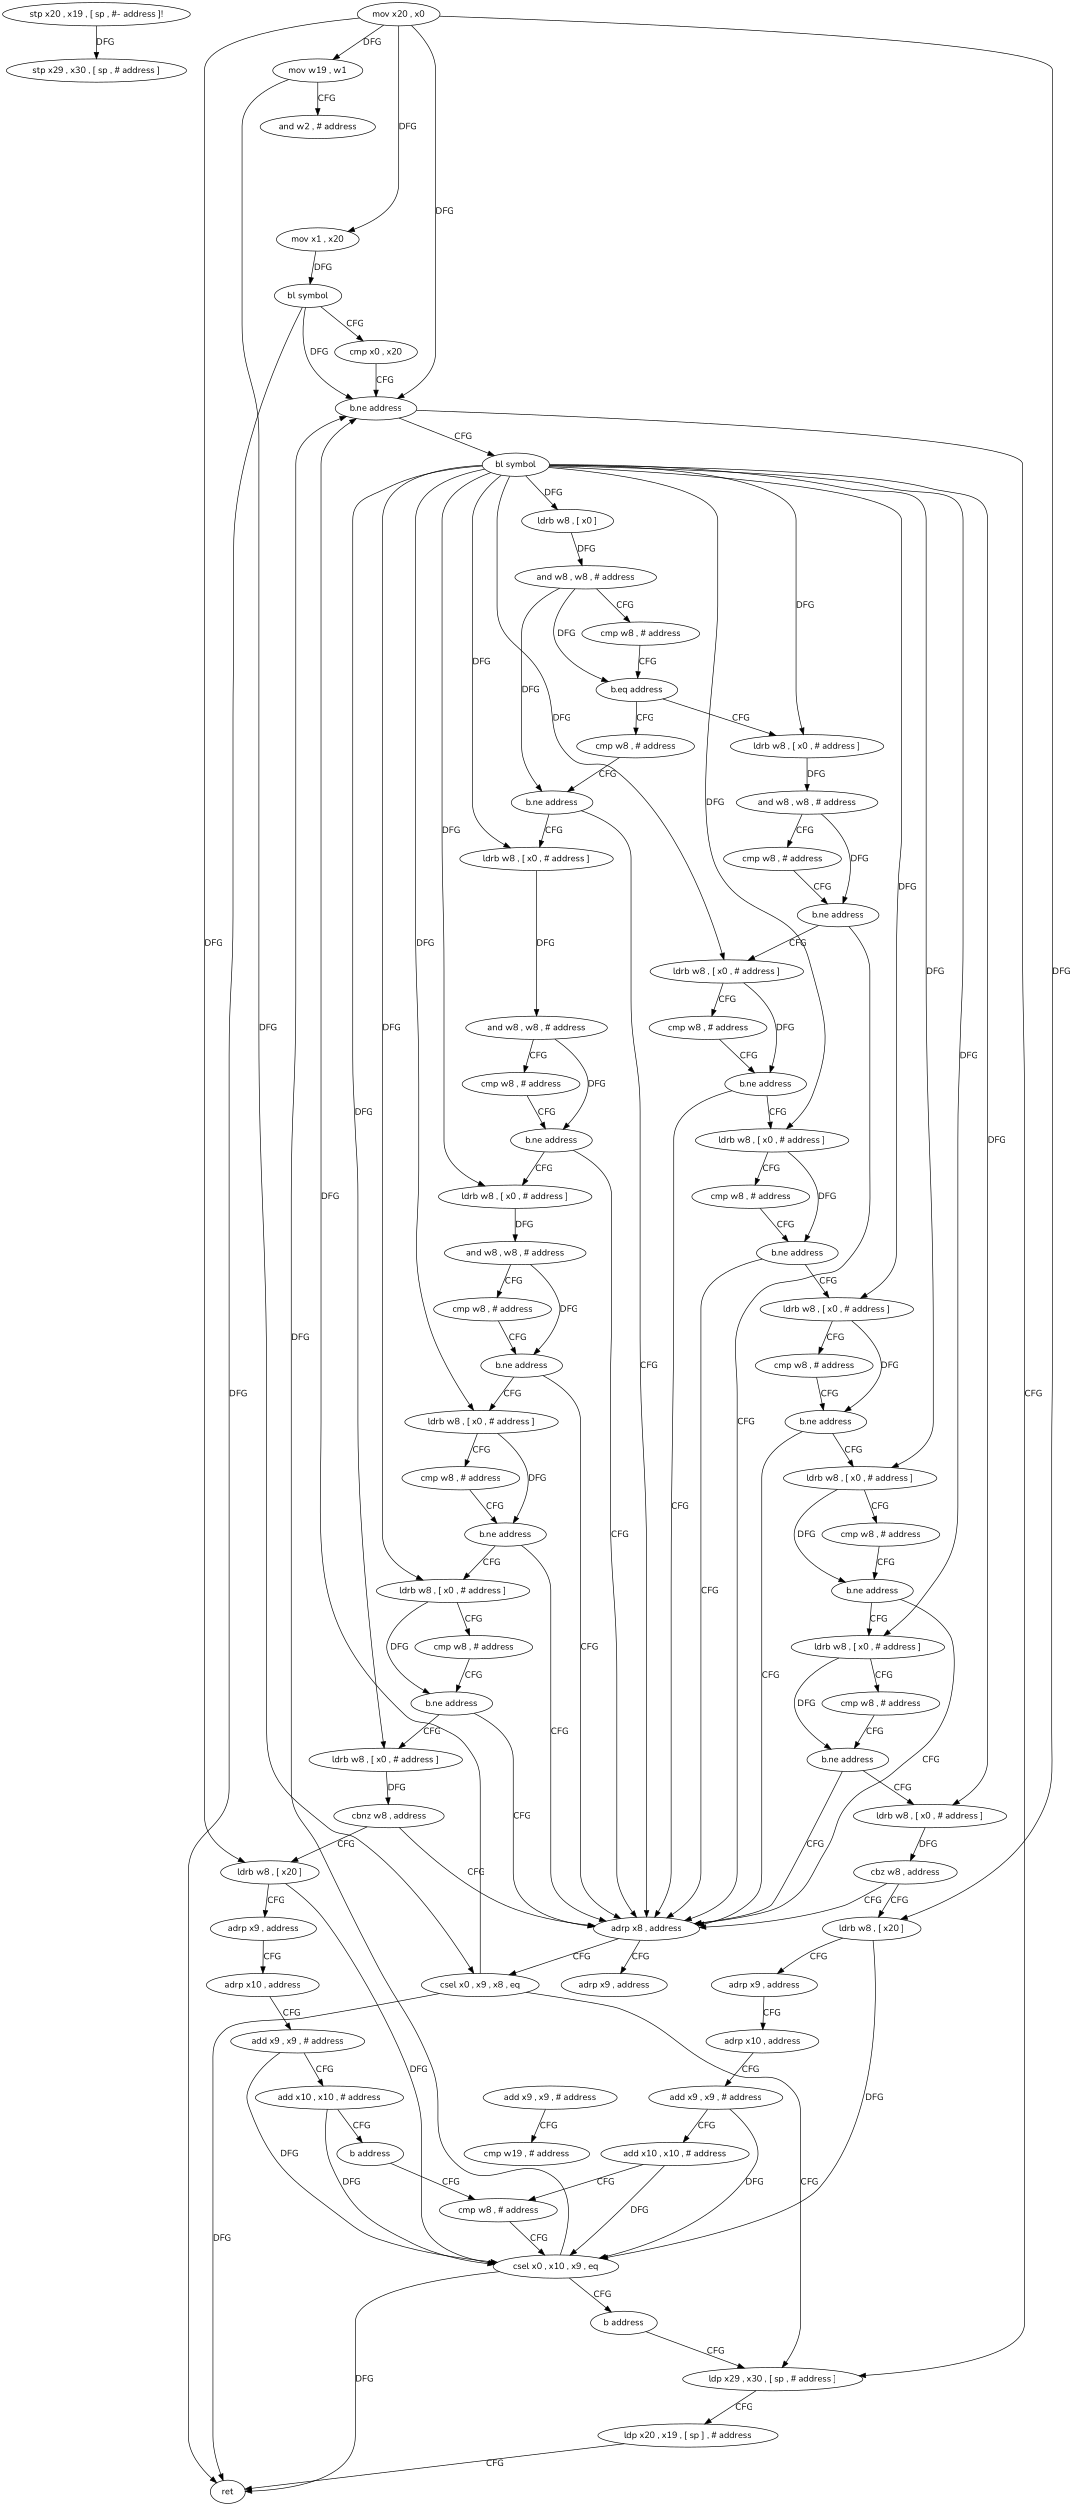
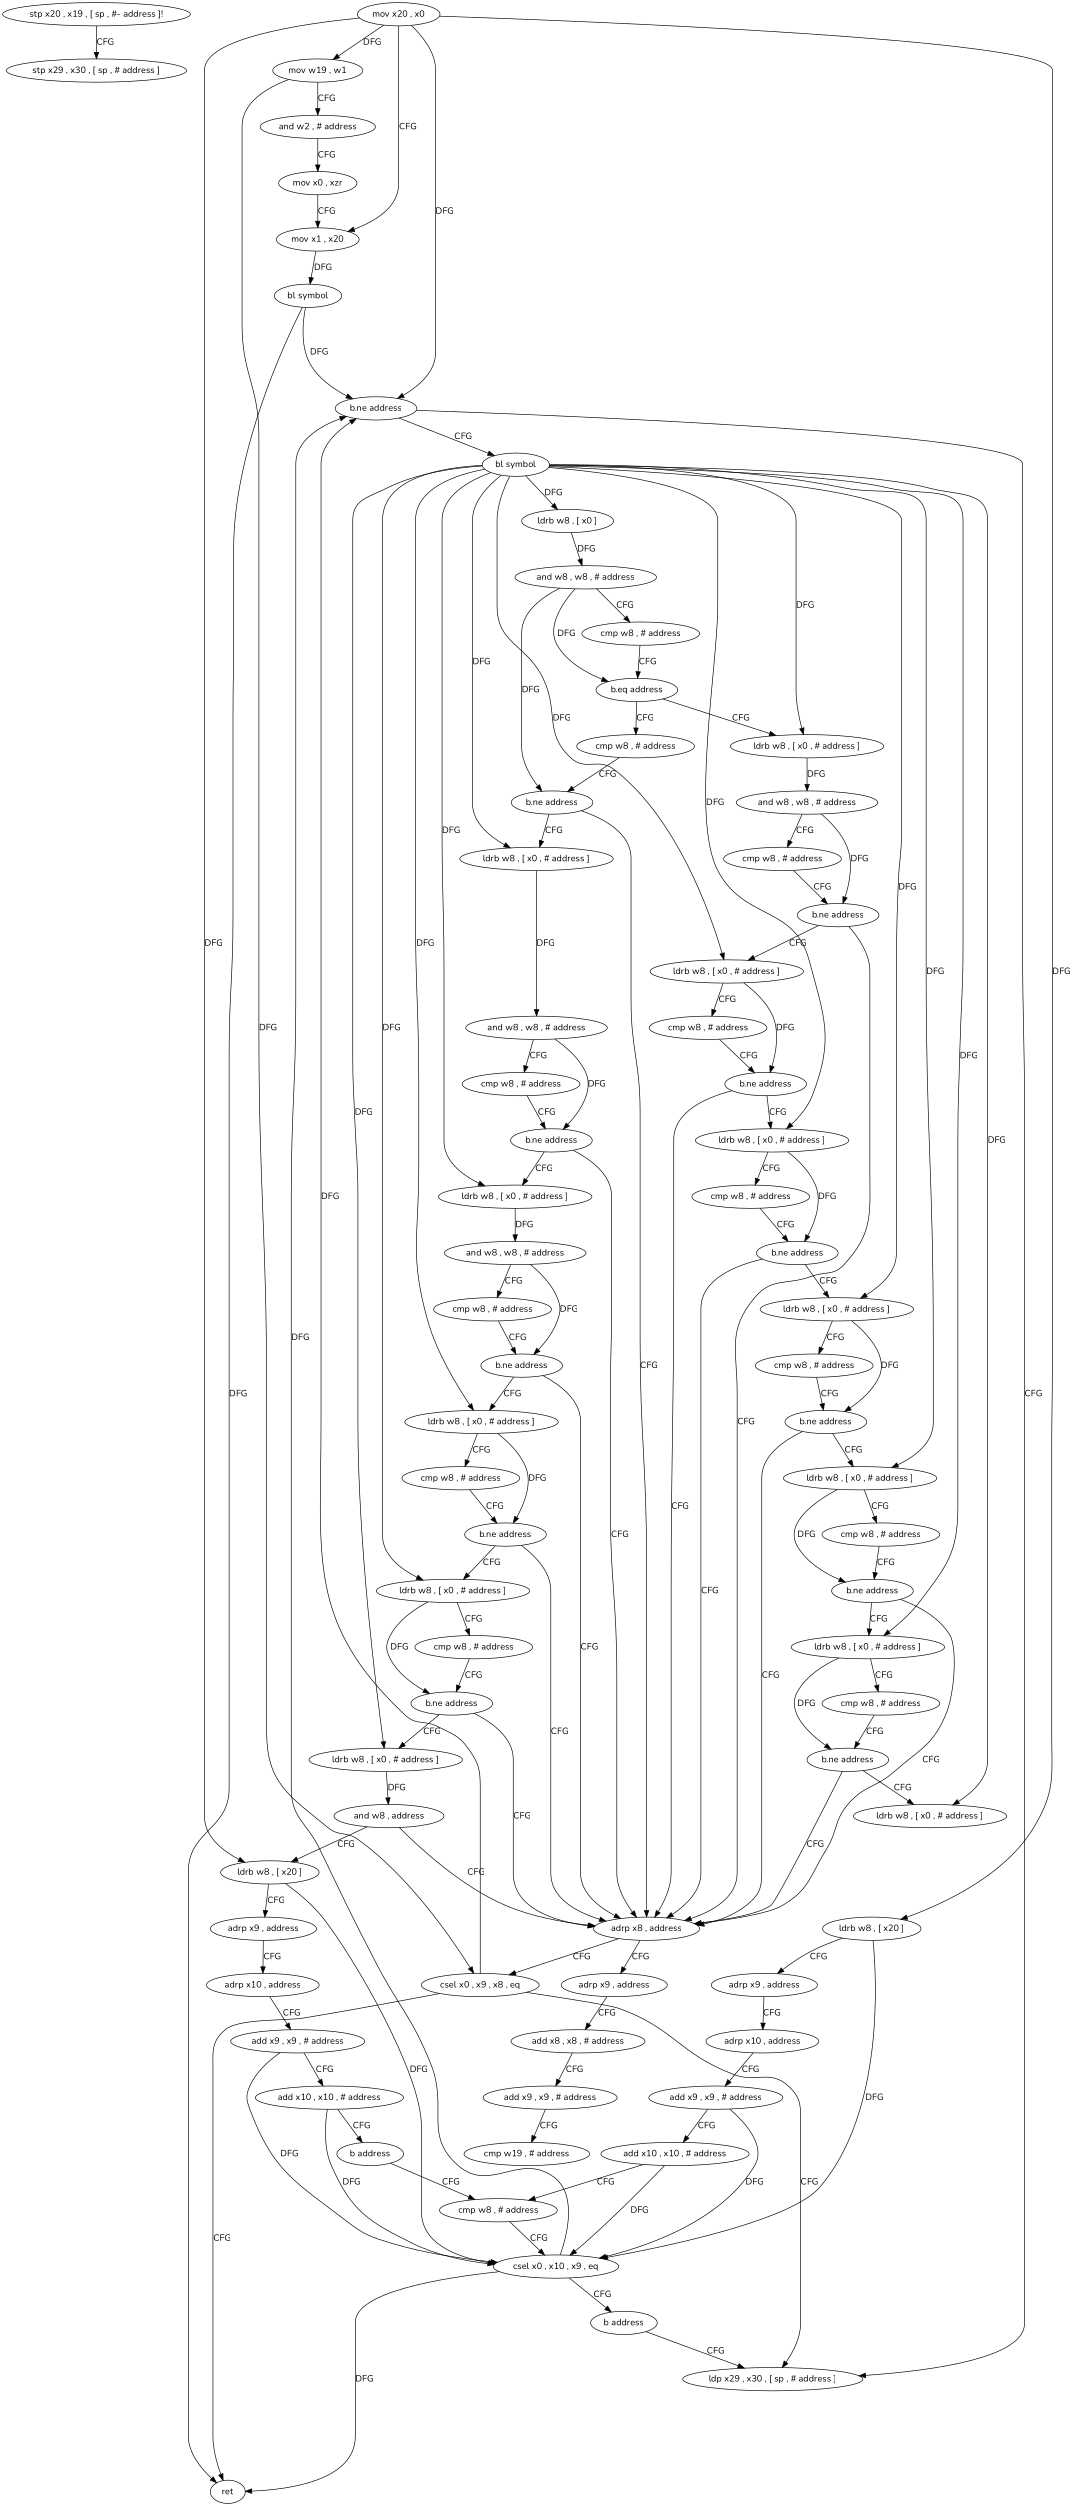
edge "stp x20 , x19 , [ sp , #- address ]!" -> "stp x29 , x30 , [ sp , # address ]": label "DFG" -> "CFG"
edge "mov x20 , x0" -> "mov x1 , x20": label "DFG" -> "CFG"
node "mov x0 , xzr": added
node "cmp x0 , x20": removed
node "cbnz w8 , address": label "cbnz w8 , address" -> "and w8 , address"
node "cbz w8 , address": removed
node "add x8 , x8 , # address": added
edge "csel x0 , x9 , x8 , eq" -> "ret": label "DFG" -> "CFG"
node "ldp x20 , x19 , [ sp ] , # address": removed
